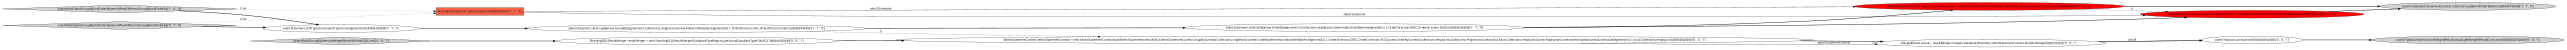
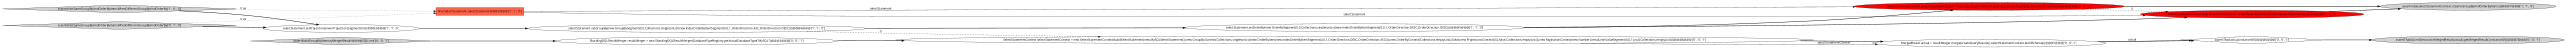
node "assertThat(actual,instanceOf())@@@6@@@['0', '0', '1']": shape ellipse -> diamond
